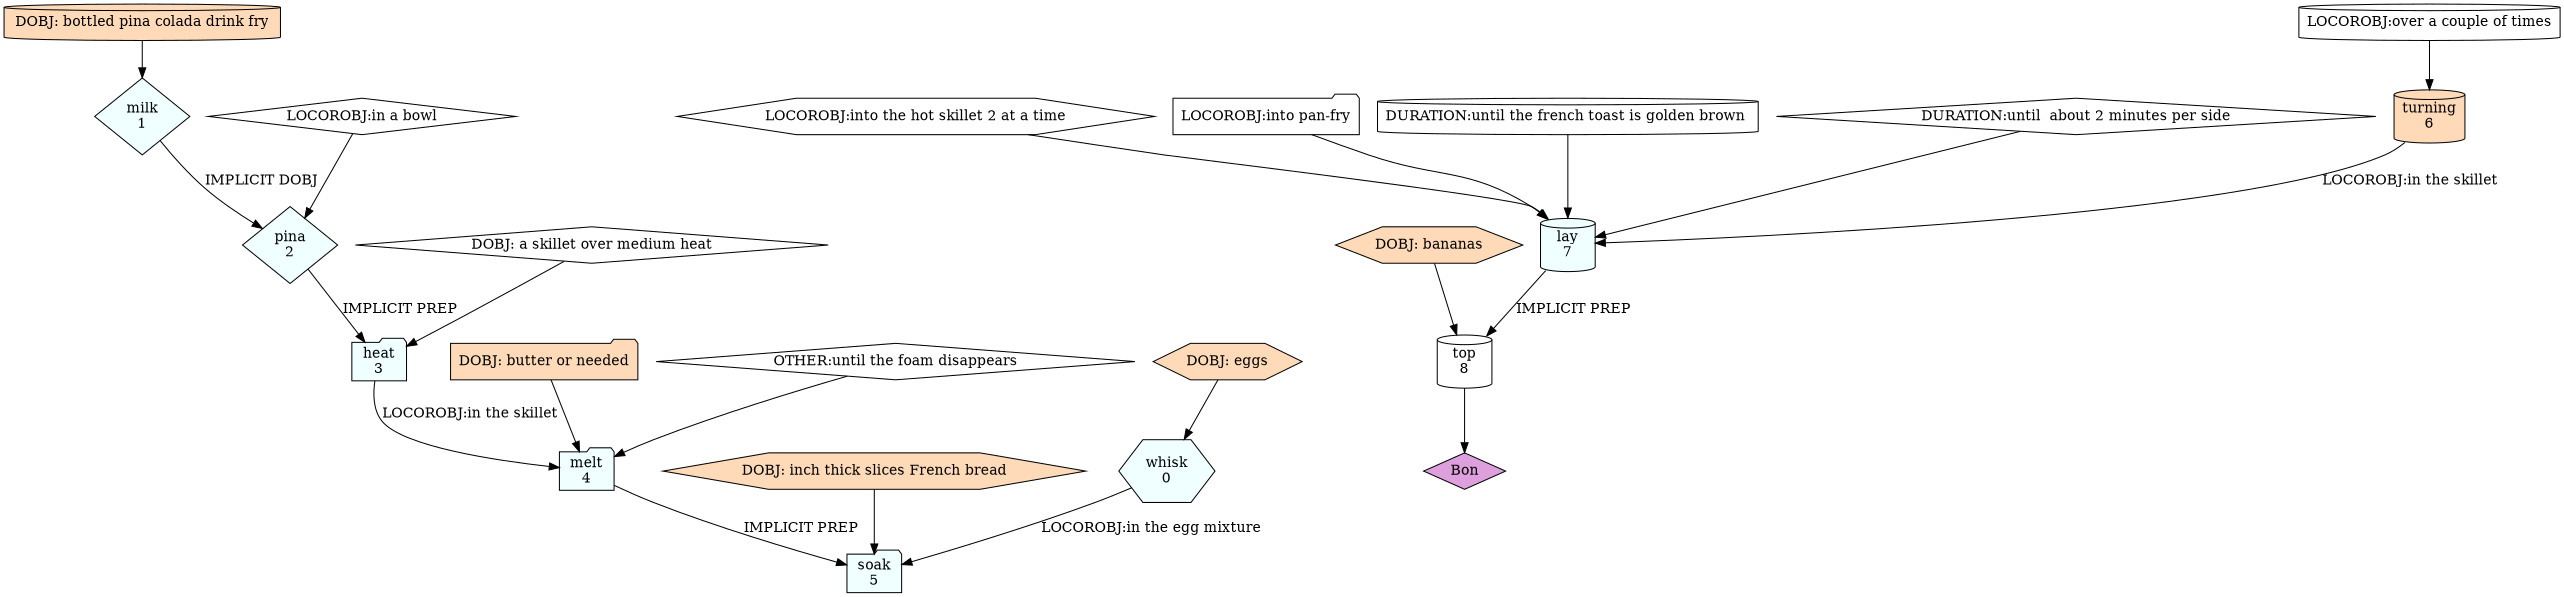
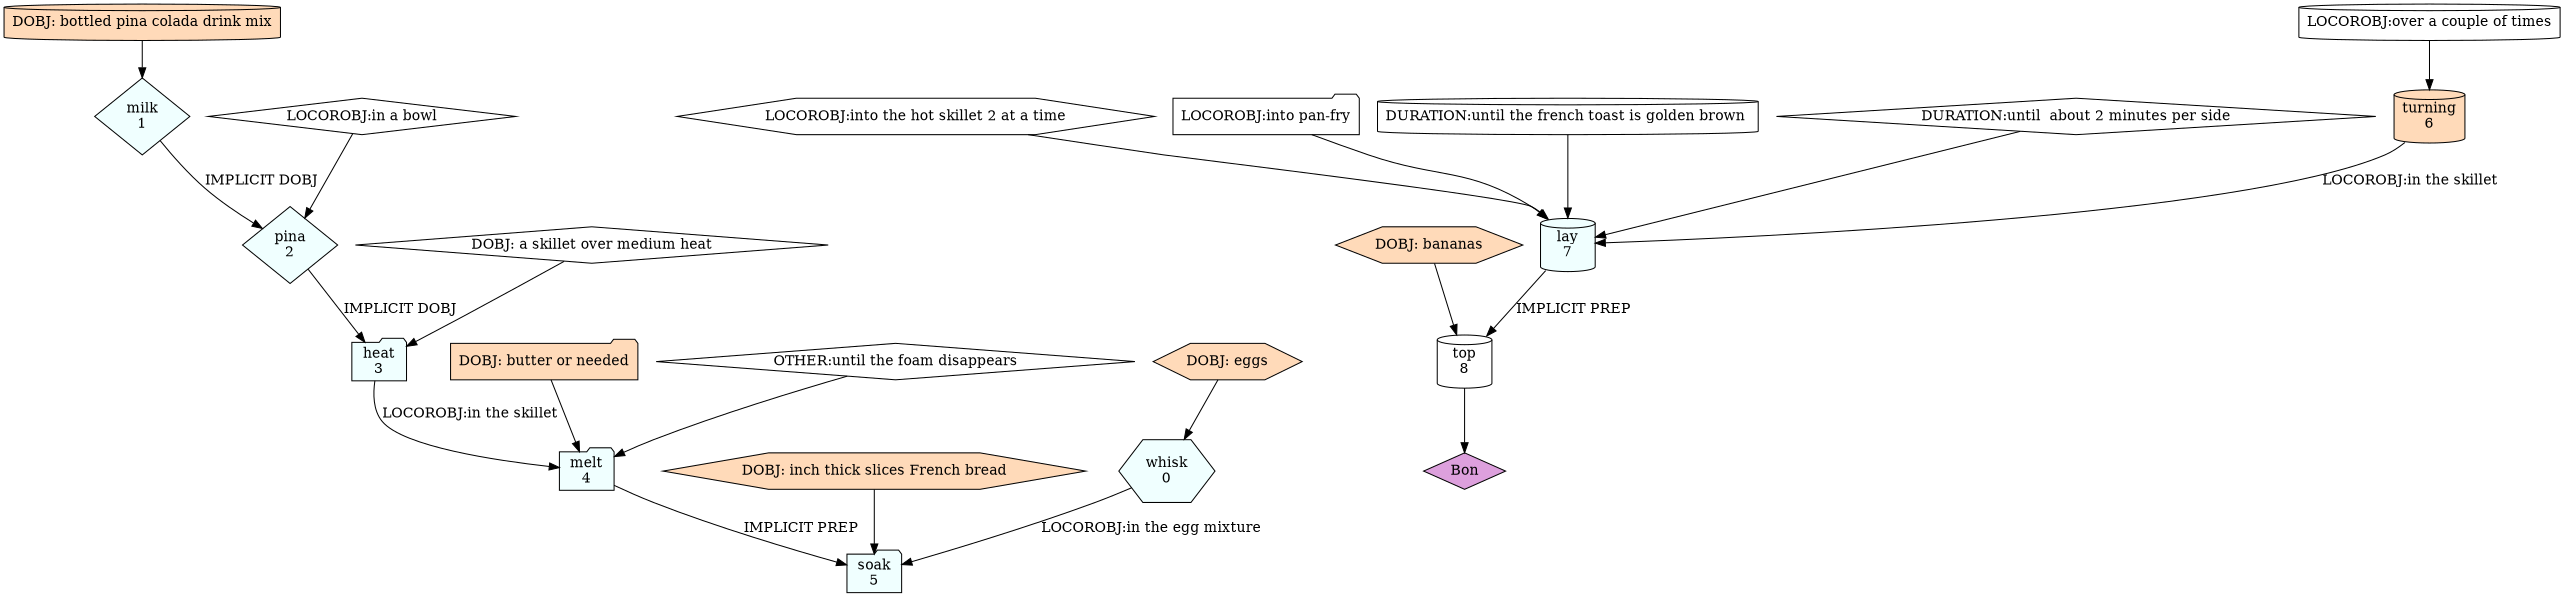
node "DOBJ: bottled pina colada drink fry": label "DOBJ: bottled pina colada drink fry" -> "DOBJ: bottled pina colada drink mix"
edge "pina 2" -> "heat 3": label "IMPLICIT PREP" -> "IMPLICIT DOBJ"
